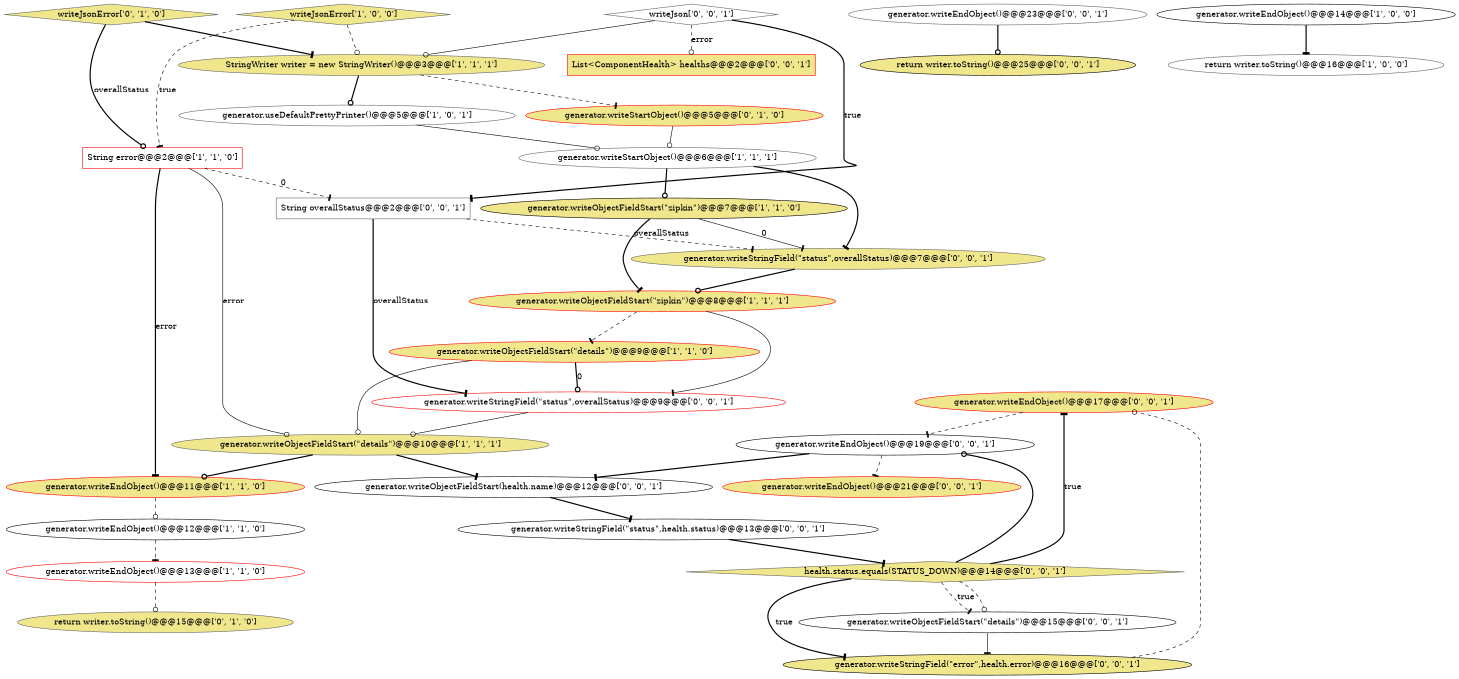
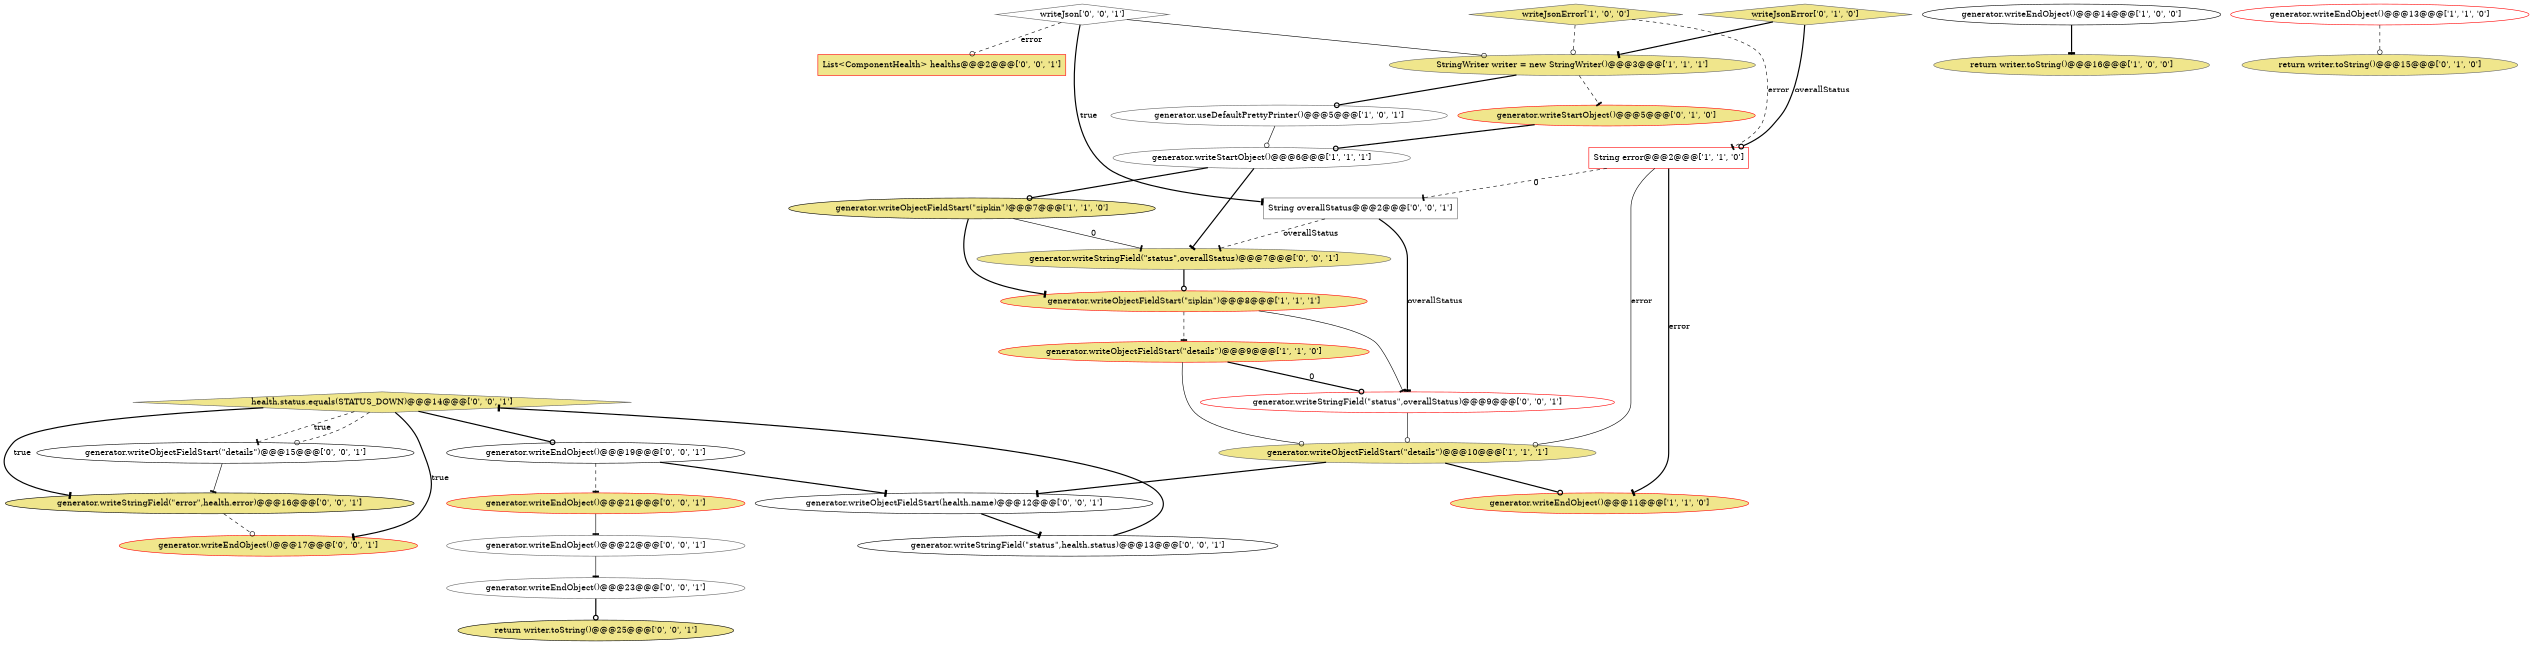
node "return writer.toString()@@@16@@@['1', '0', '0']": fillcolor white -> khaki
edge "writeJsonError['1', '0', '0']" -> "String error@@@2@@@['1', '1', '0']": label "true" -> "error"
edge "generator.writeStartObject()@@@5@@@['0', '1', '0']" -> "generator.writeStartObject()@@@6@@@['1', '1', '1']": style solid -> bold
edge "generator.writeEndObject()@@@17@@@['0', '0', '1']" -> "generator.writeEndObject()@@@19@@@['0', '0', '1']": removed
node "generator.writeEndObject()@@@12@@@['1', '1', '0']": removed
node "generator.writeEndObject()@@@22@@@['0', '0', '1']": added
